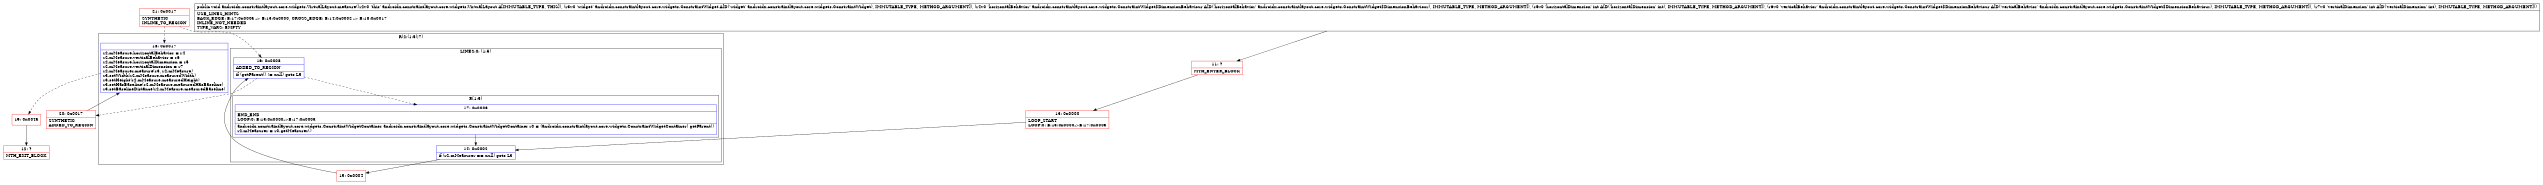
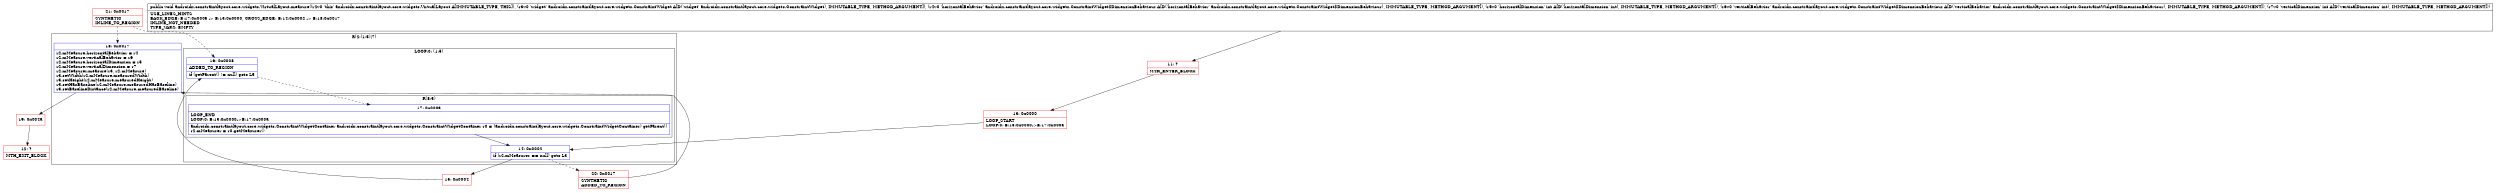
cluster "LINES:0: (1:5)": label "LINES:0: (1:5)" -> "LOOP:0: (1:5)"
edge "18: 0x0017" -> "19: 0x004a": style dashed -> solid
cluster "R(1:5)": label "R(1:5)" -> "R(8:5)"
edge "16: 0x0008" -> "20: 0x0017": now "14: 0x0002" -> "20: 0x0017"
node "17: 0x000a": text "END_END" -> "LOOP_END"
